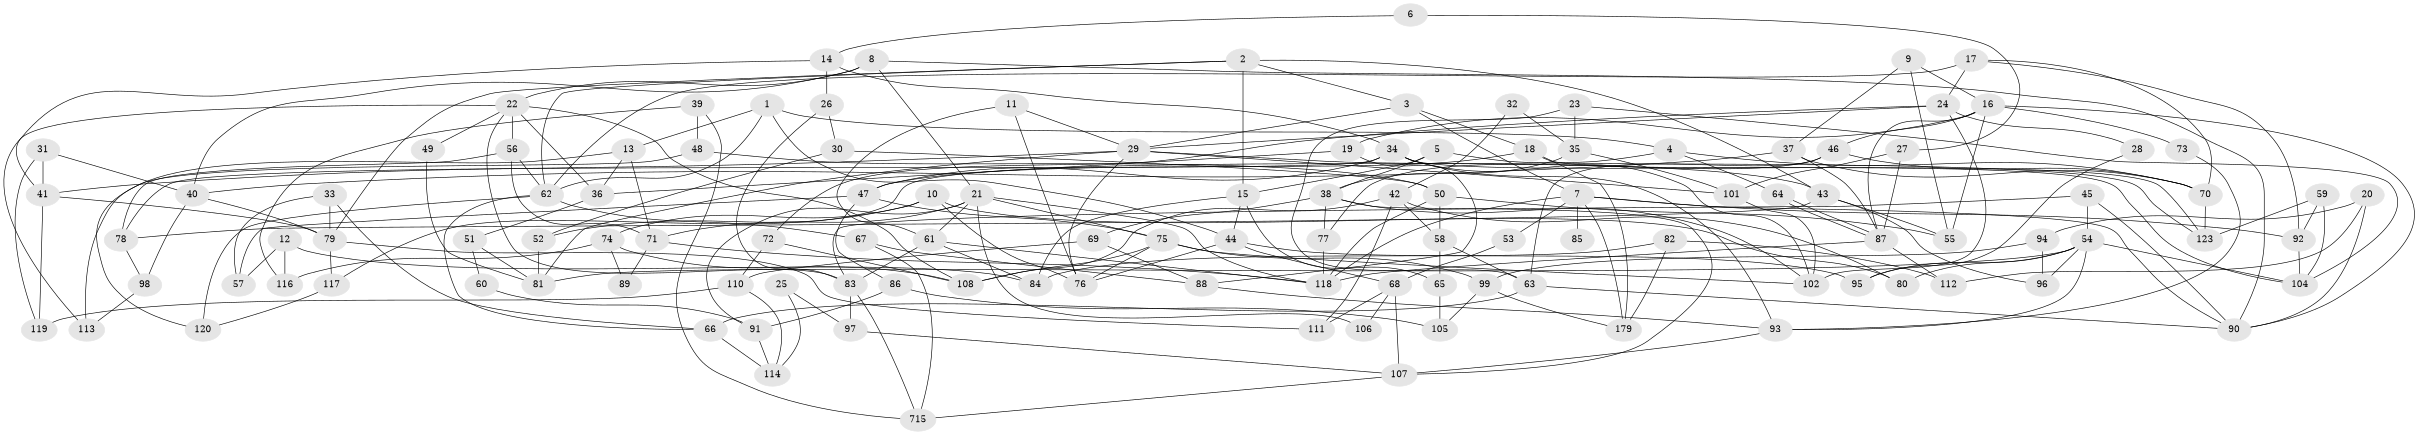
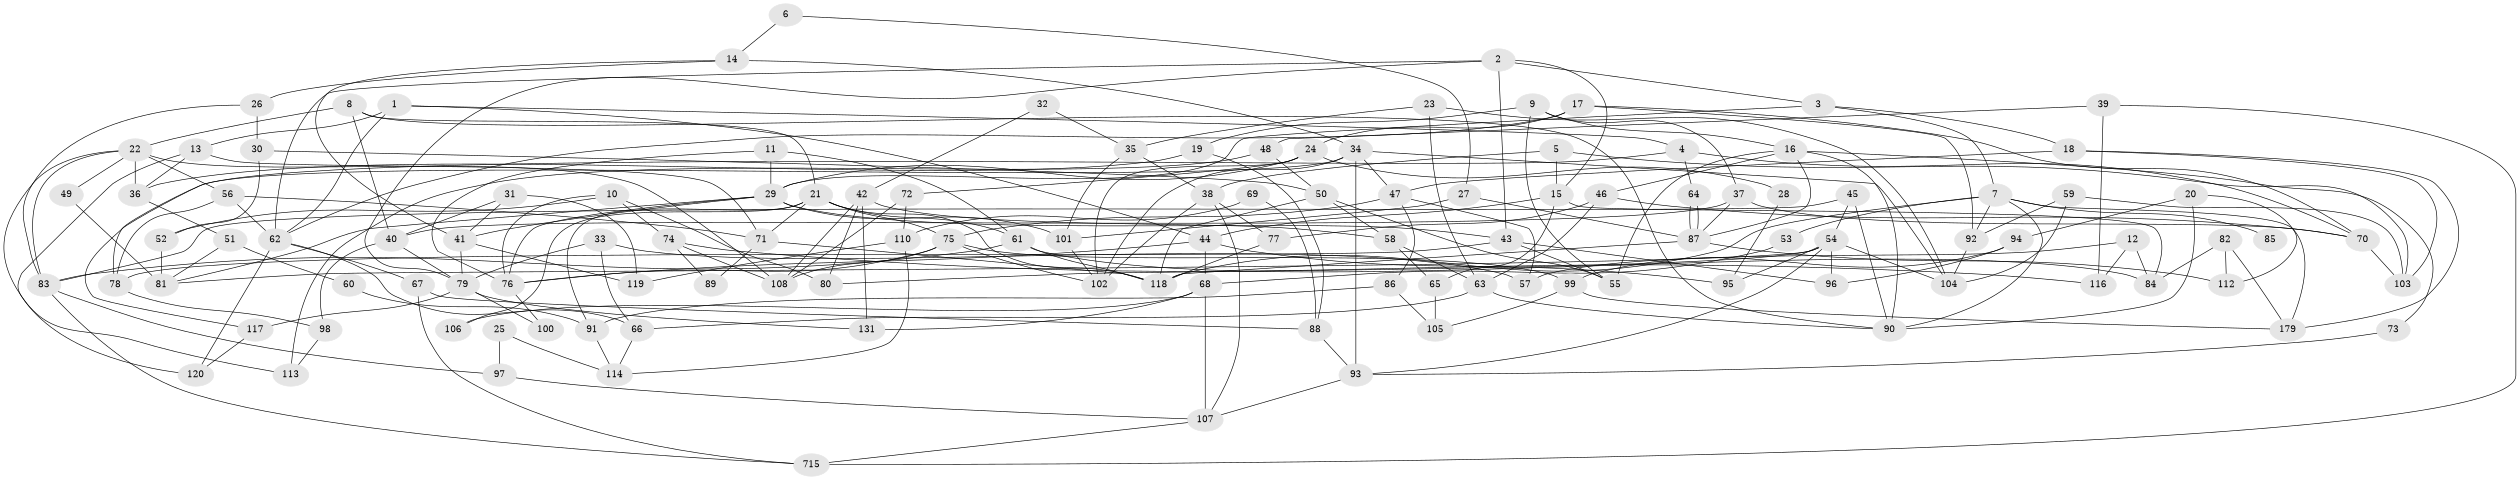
edge "16" -- "19": now "9" -- "19"
edge "38" -- "69": removed
node "123": label "123" -> "103"
node "100": added
node "111": label "111" -> "131"
